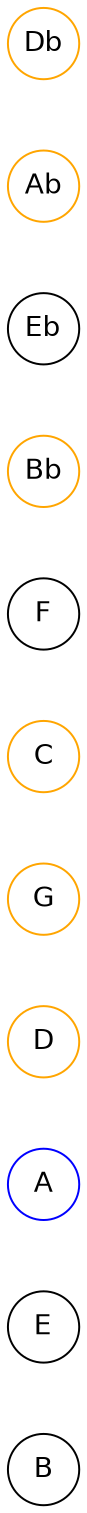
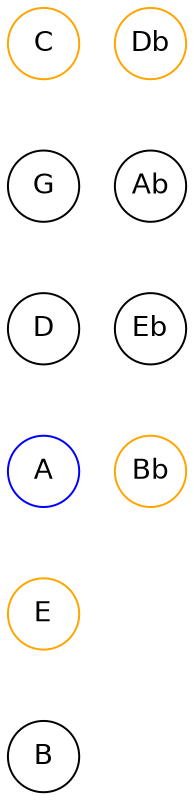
node "Ab": color orange -> black
node "F": removed
node "G": color orange -> black
node "D": color orange -> black
node "E": color black -> orange
